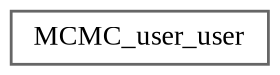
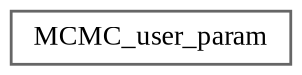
node "MCMC_user_user": label "MCMC_user_user" -> "MCMC_user_param"
